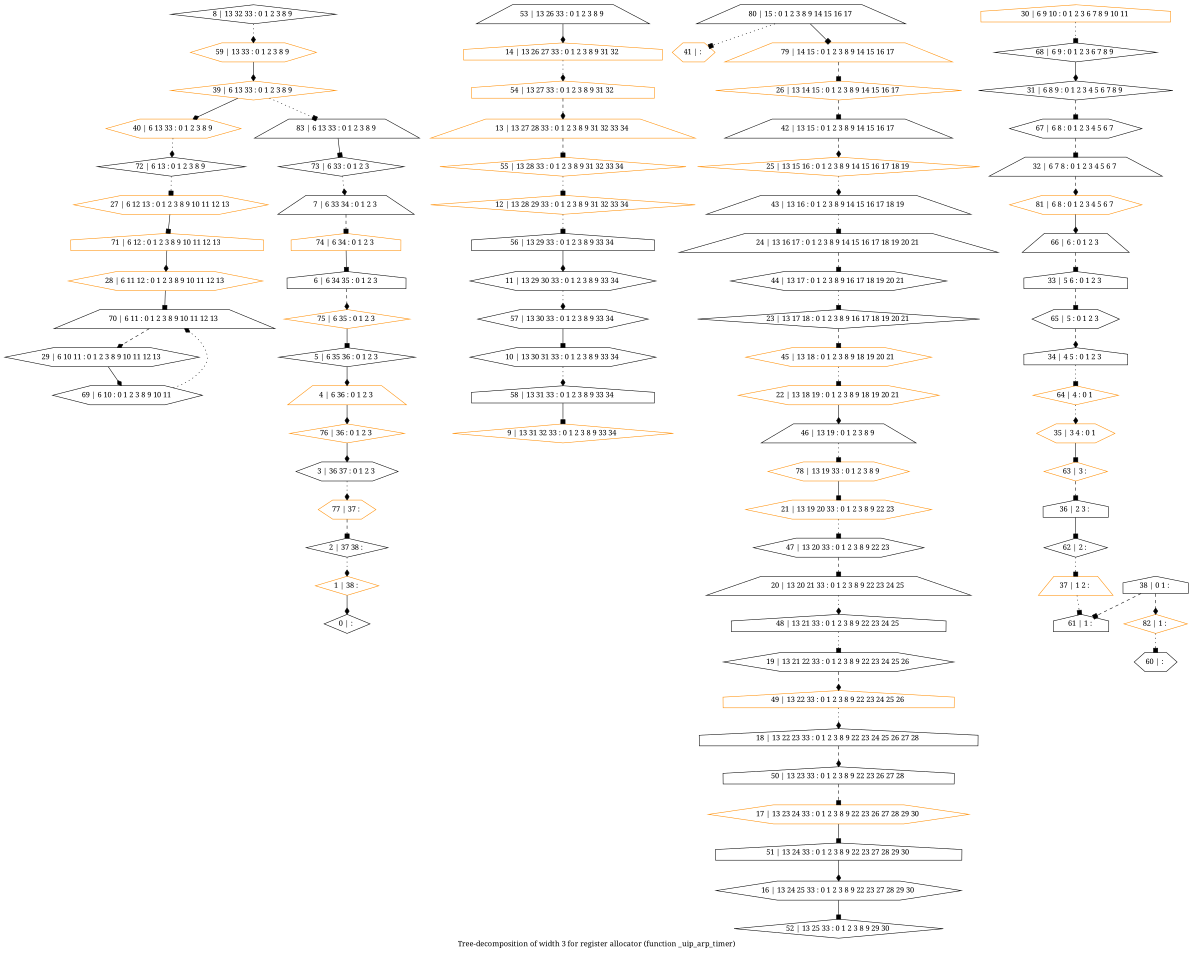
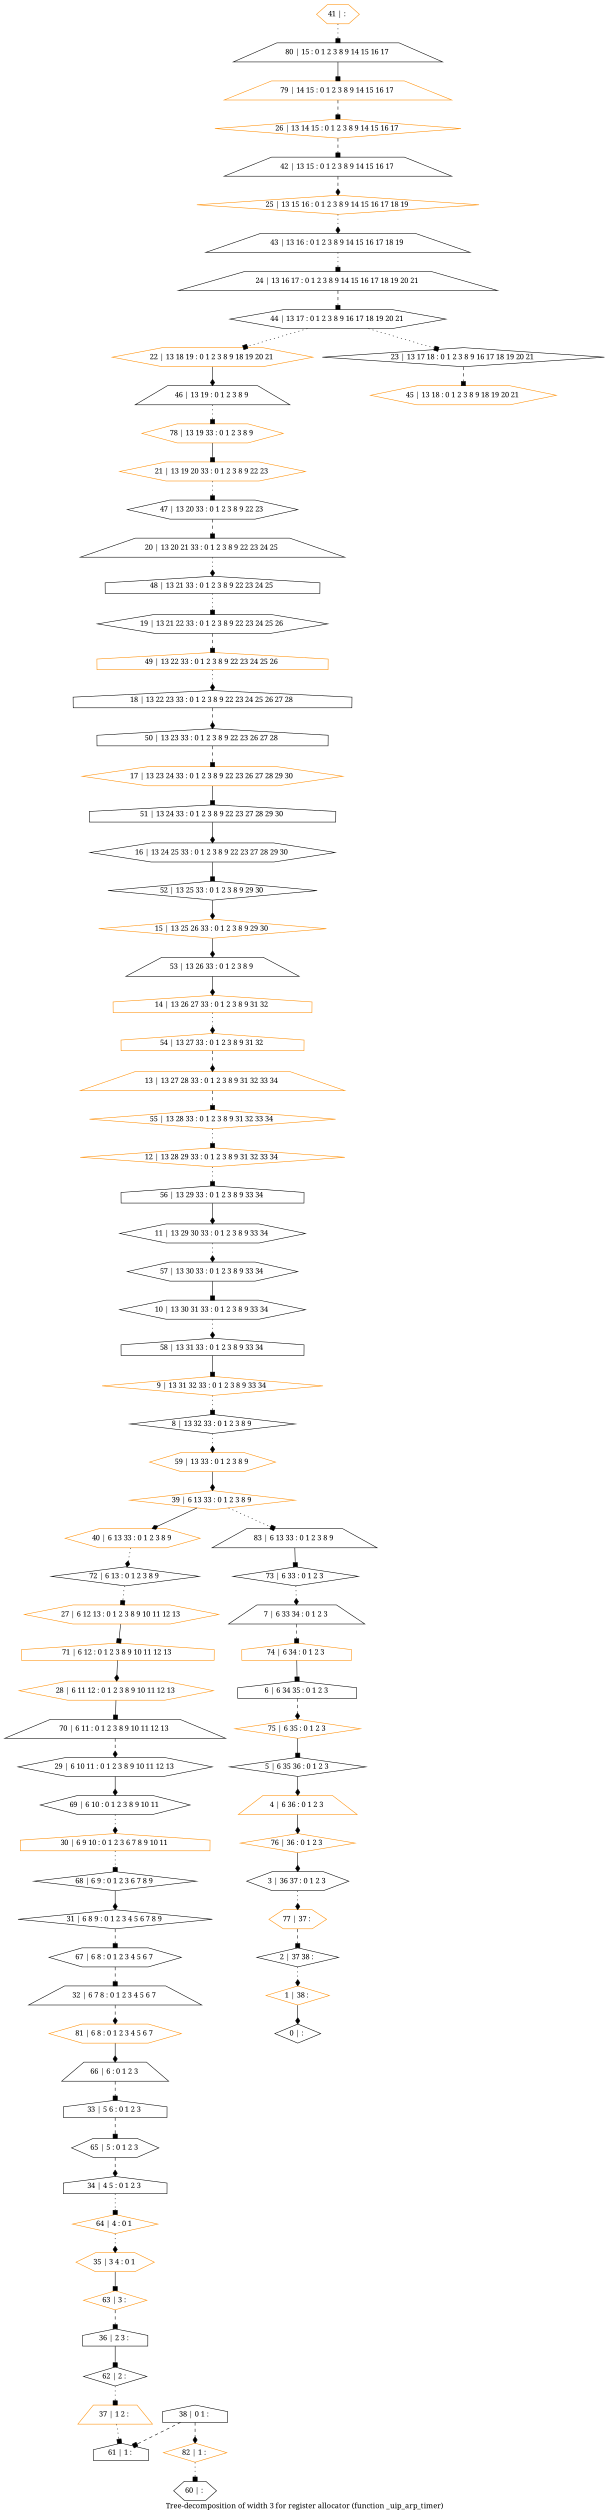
edge "80 | 15 : 0 1 2 3 8 9 14 15 16 17" -> "41 | :": reversed
edge "69 | 6 10 : 0 1 2 3 8 9 10 11" -> "70 | 6 11 : 0 1 2 3 8 9 10 11 12 13": now "69 | 6 10 : 0 1 2 3 8 9 10 11" -> "30 | 6 9 10 : 0 1 2 3 6 7 8 9 10 11"
edge "45 | 13 18 : 0 1 2 3 8 9 18 19 20 21" -> "22 | 13 18 19 : 0 1 2 3 8 9 18 19 20 21": now "44 | 13 17 : 0 1 2 3 8 9 16 17 18 19 20 21" -> "22 | 13 18 19 : 0 1 2 3 8 9 18 19 20 21"
edge "19 | 13 21 22 33 : 0 1 2 3 8 9 22 23 24 25 26" -> "49 | 13 22 33 : 0 1 2 3 8 9 22 23 24 25 26": arrowhead diamond -> box
node "15 | 13 25 26 33 : 0 1 2 3 8 9 29 30": added
edge "9 | 13 31 32 33 : 0 1 2 3 8 9 33 34" -> "8 | 13 32 33 : 0 1 2 3 8 9": added
